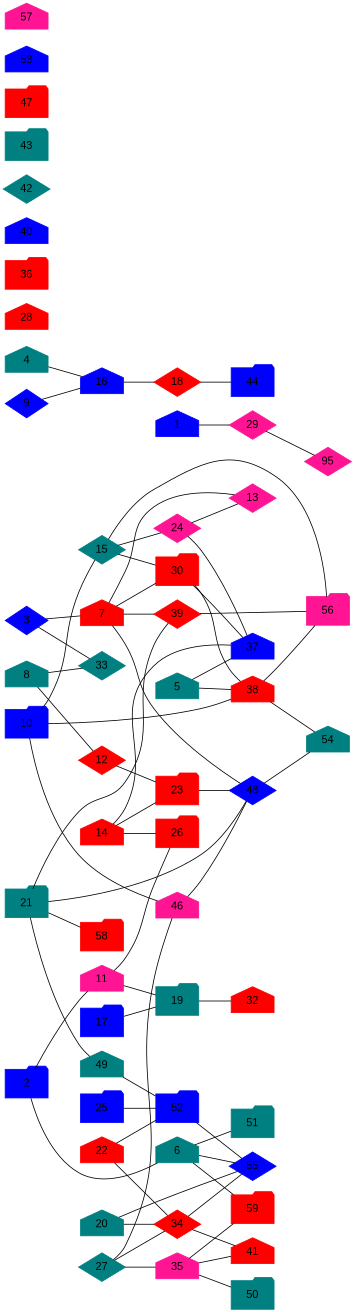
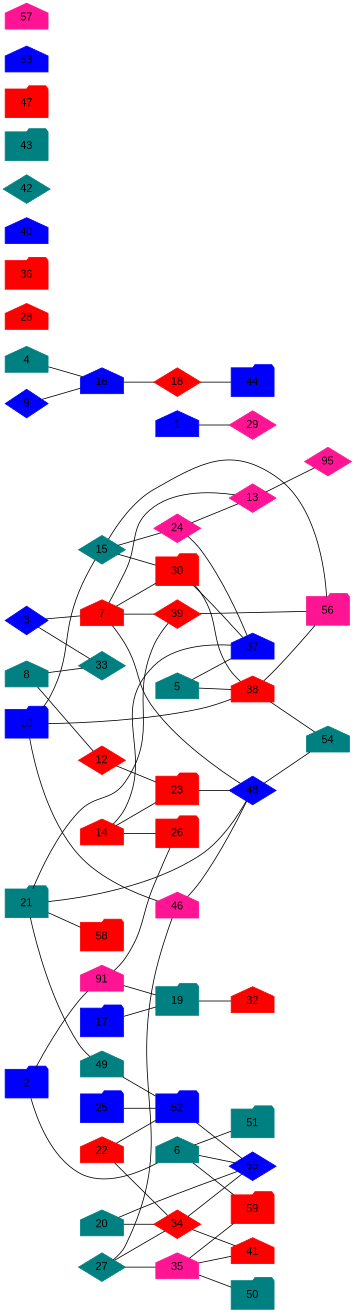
edge "29" -- "95": now "13" -- "95"
node "11": label "11" -> "91"
